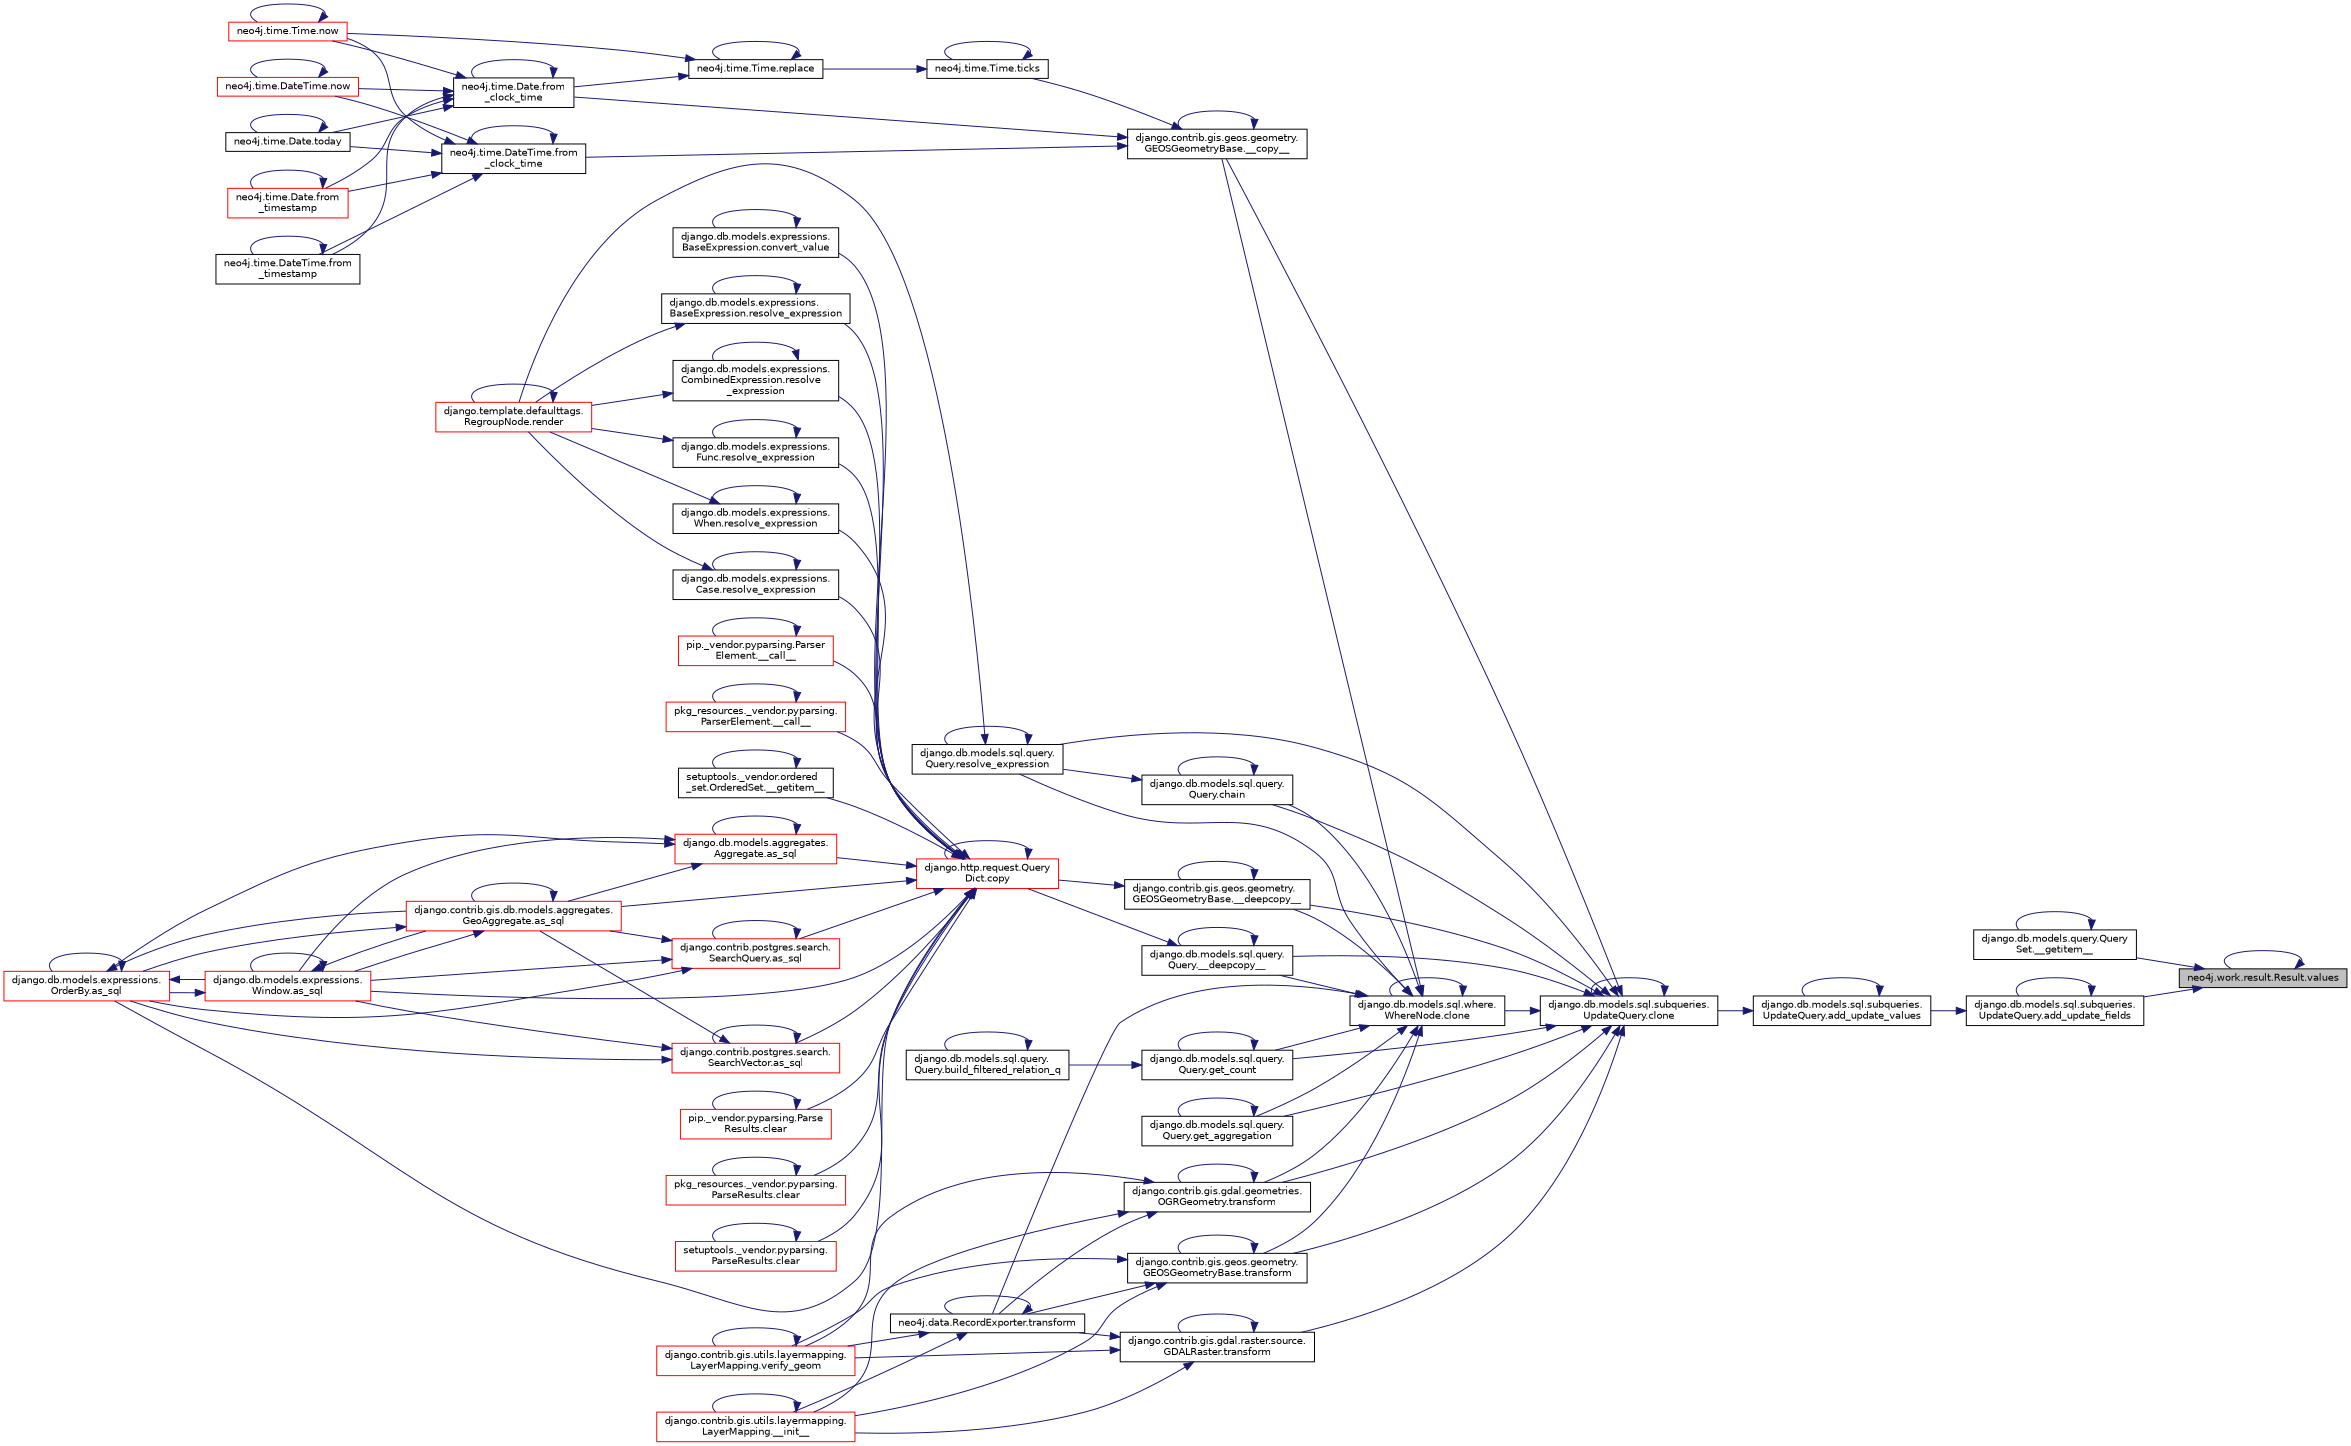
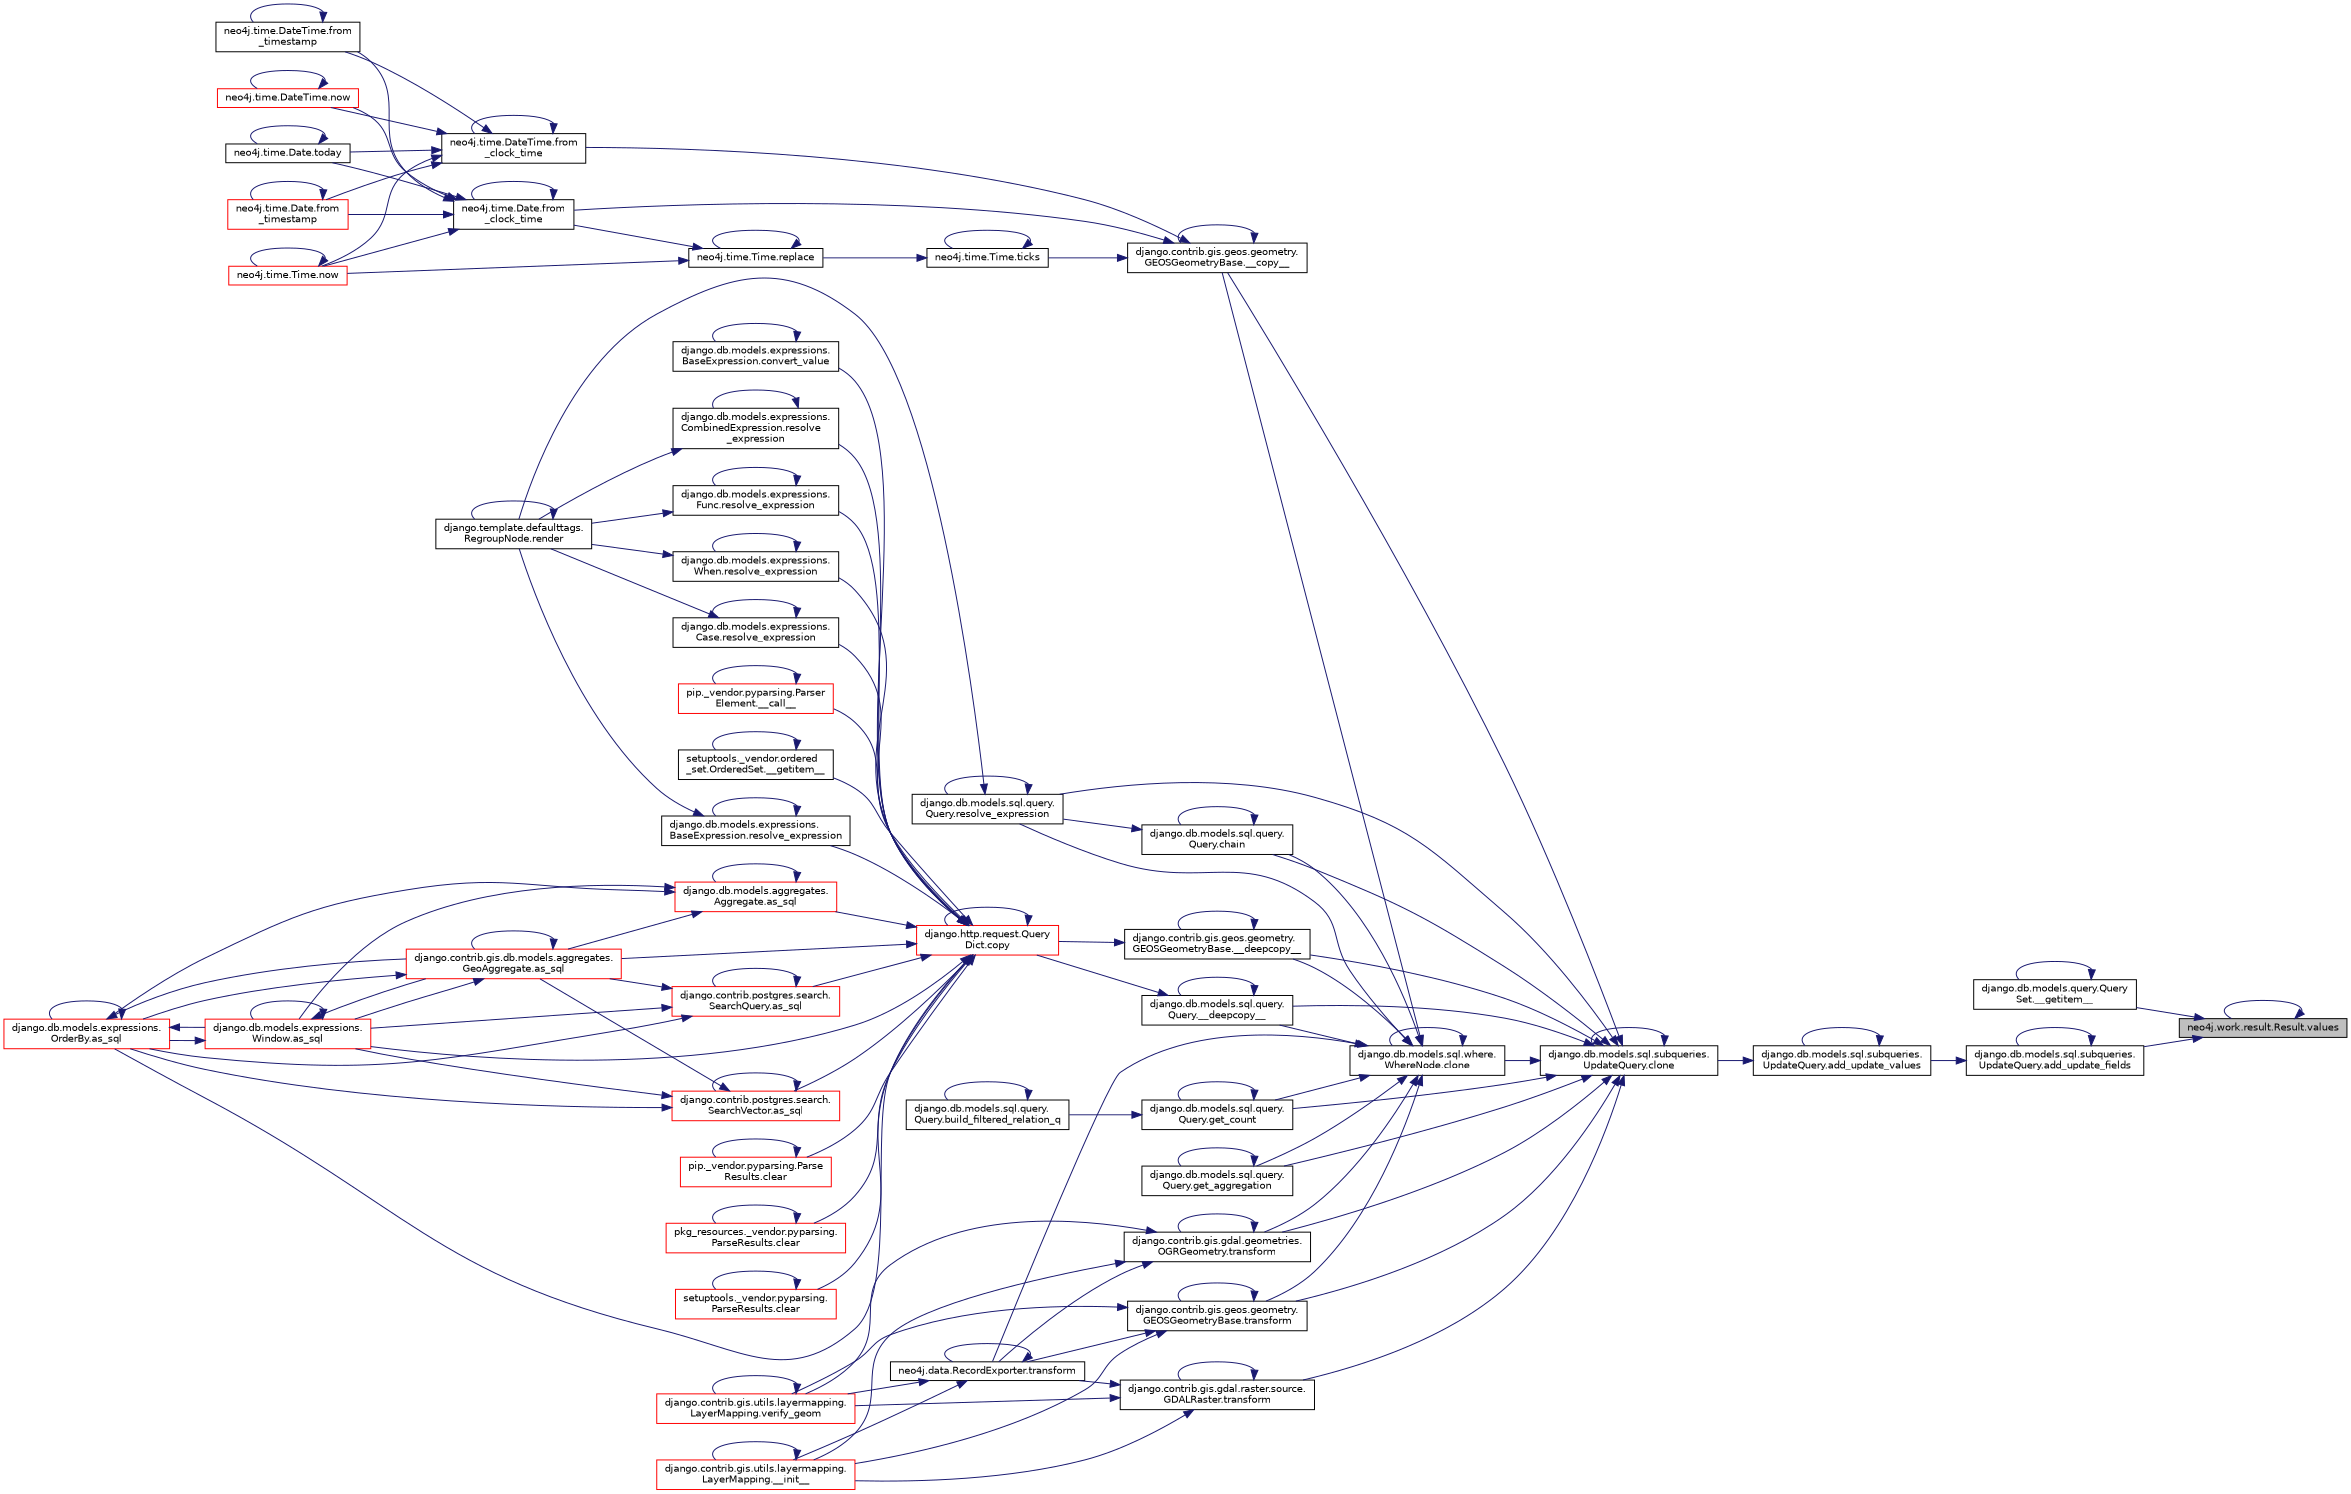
node "django.template.defaulttags. RegroupNode.render": color red -> black
node "pkg_resources._vendor.pyparsing. ParserElement.__call__": removed
